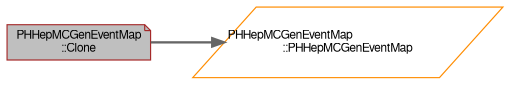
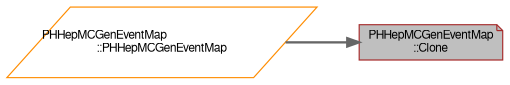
edge "PHHepMCGenEventMap ::Clone" -> "PHHepMCGenEventMap ::PHHepMCGenEventMap": reversed
